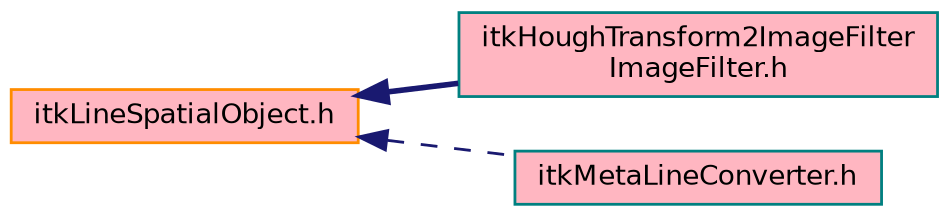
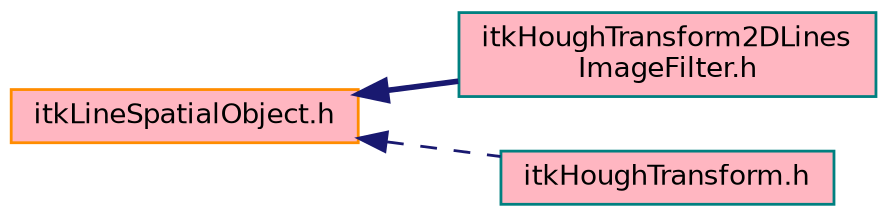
node "itkHoughTransform2ImageFilter ImageFilter.h": label "itkHoughTransform2ImageFilter ImageFilter.h" -> "itkHoughTransform2DLines ImageFilter.h"
node "itkMetaLineConverter.h": label "itkMetaLineConverter.h" -> "itkHoughTransform.h"
